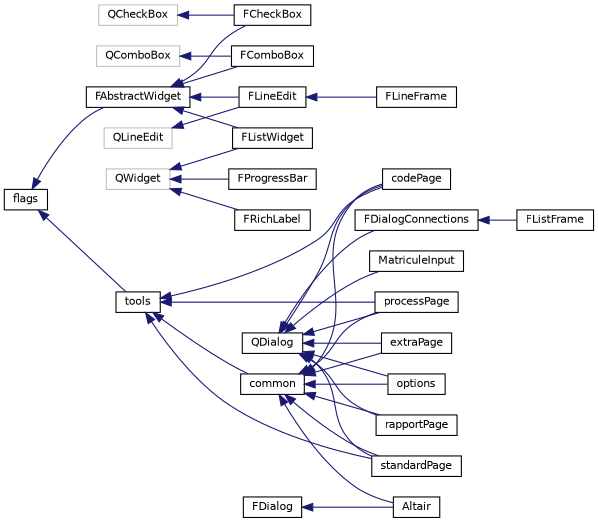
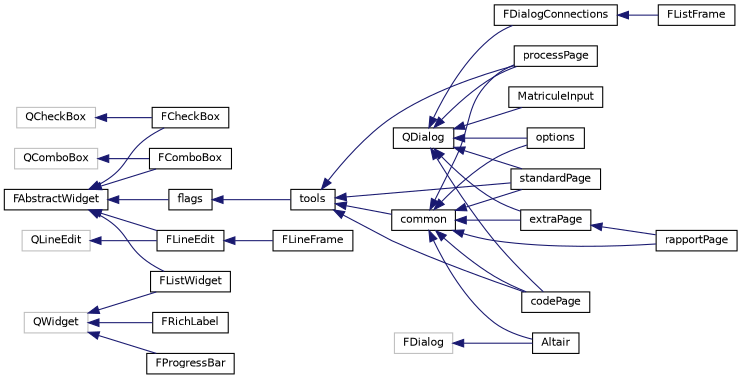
edge "FAbstractWidget" -> "flags": reversed
edge "rapportPage" -> "QDialog": now "rapportPage" -> "extraPage"
node "FDialog": color black -> grey75
